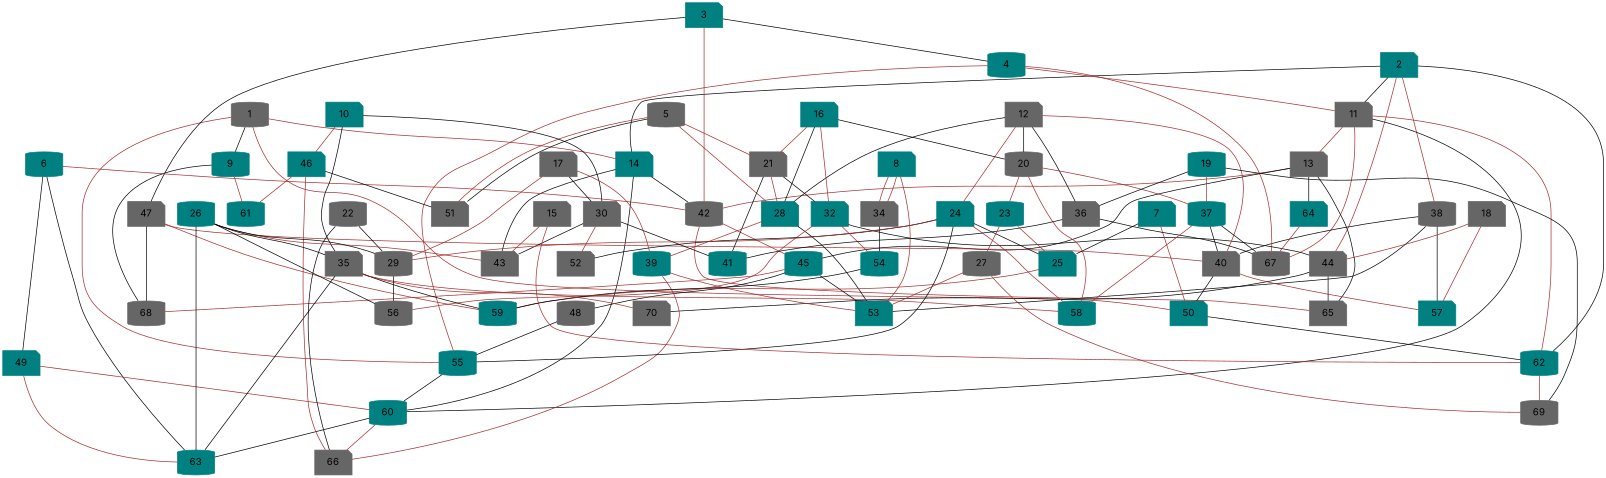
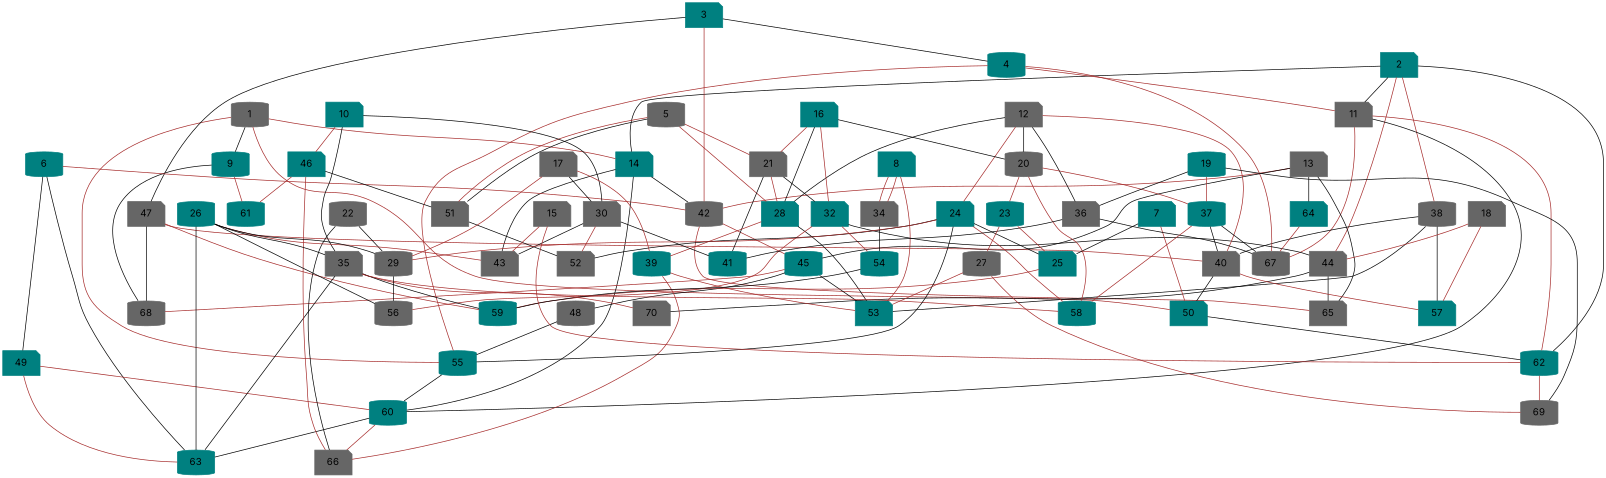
edge "11" -- "13": removed
edge "51" -- "52": added
